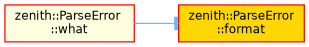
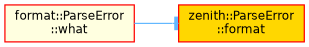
node "zenith::ParseError ::what": label "zenith::ParseError ::what" -> "format::ParseError ::what"
